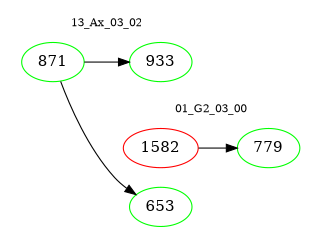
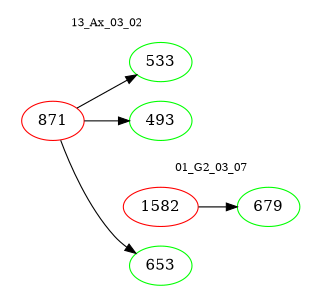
node "871": color green -> red
node "933": label "933" -> "533"
cluster "01_G2_03_00": label "01_G2_03_00" -> "01_G2_03_07"
node "493": added
node "779": label "779" -> "679"
